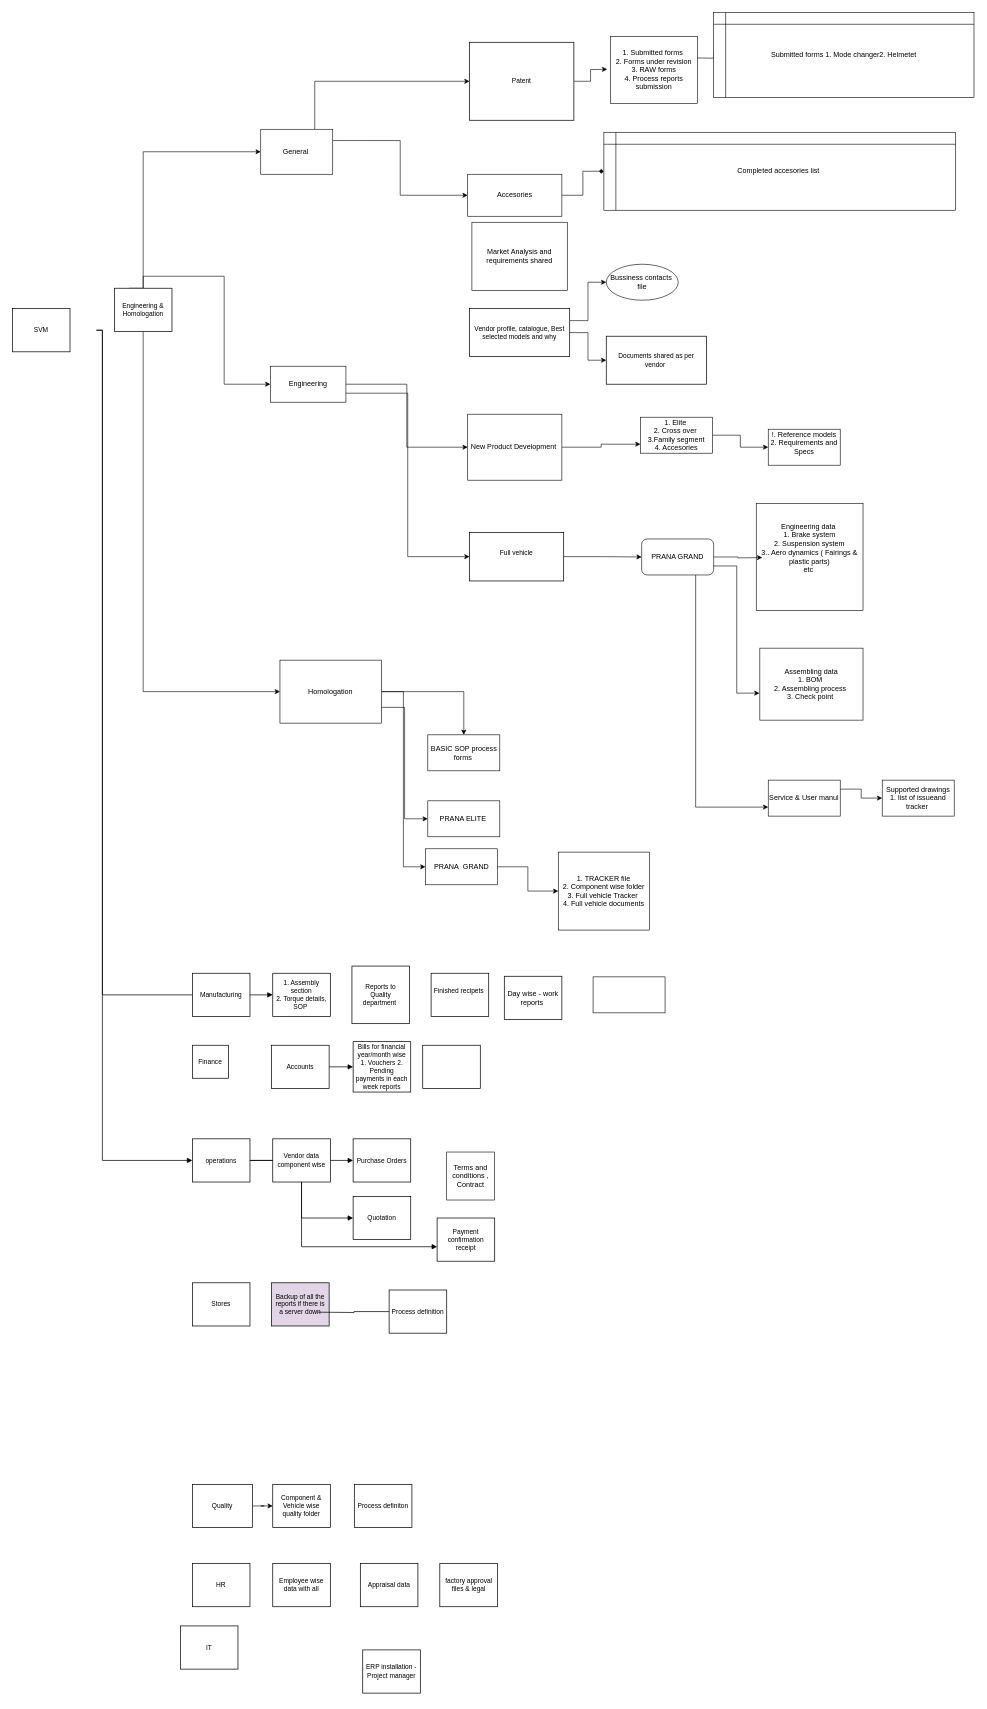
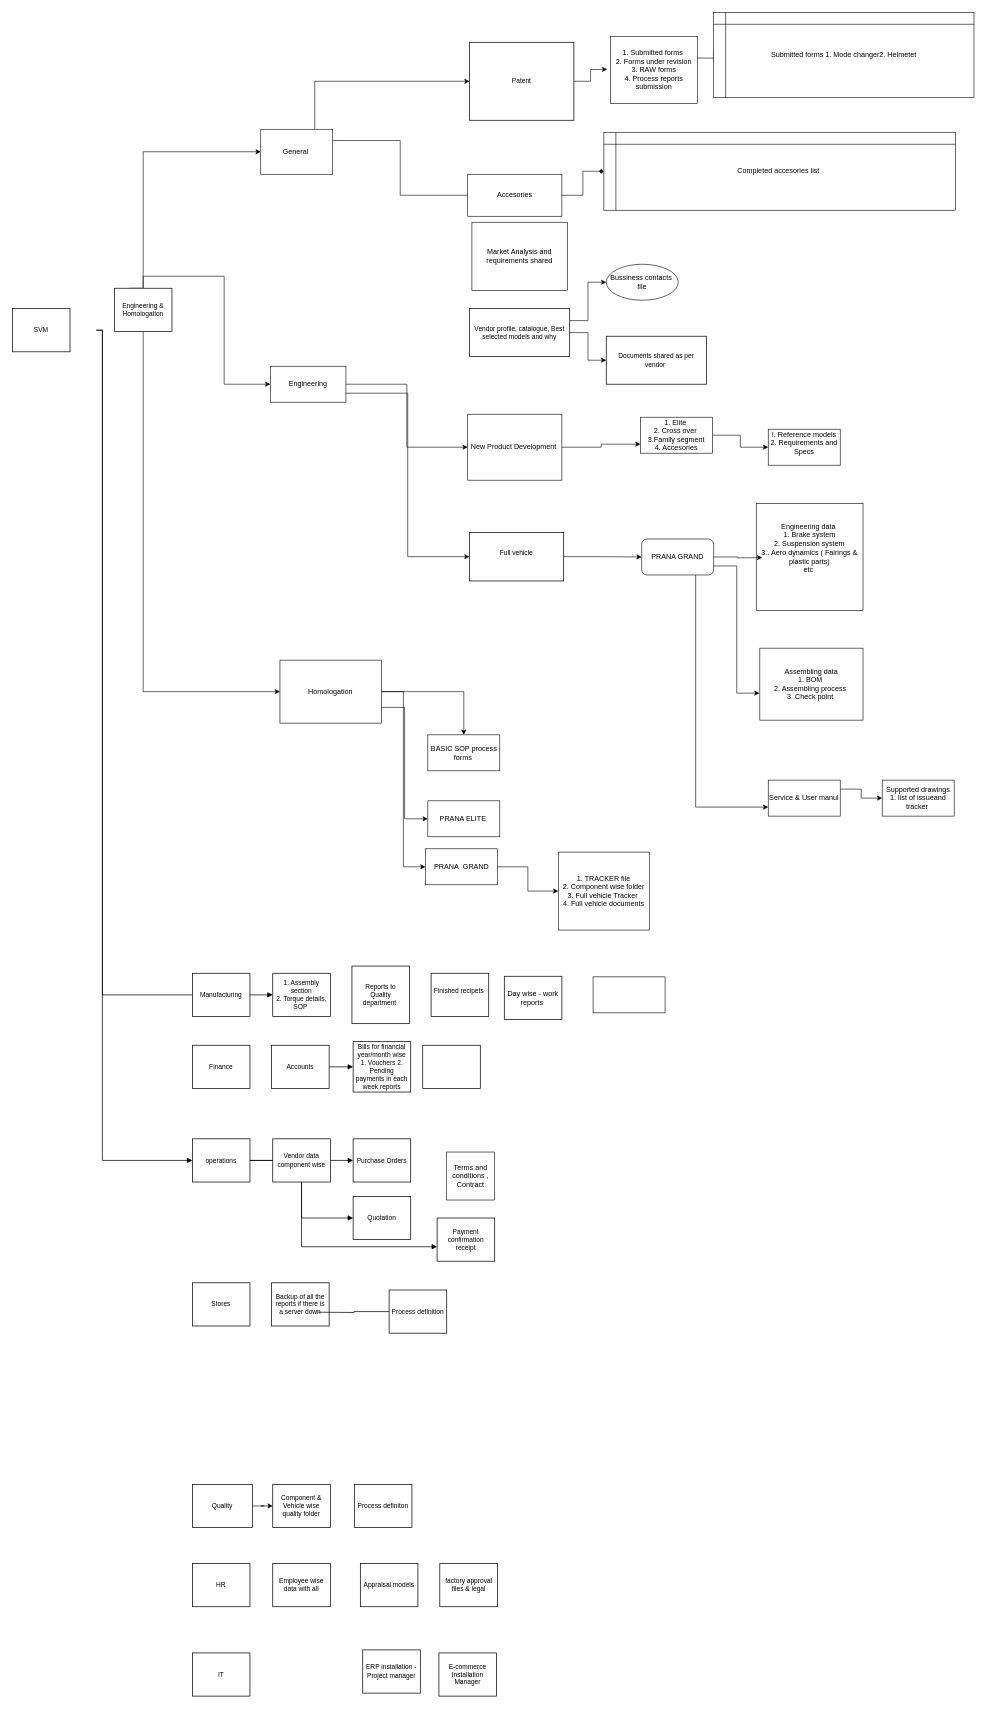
edge "General" -> "Accesories": arrowhead classic -> none
node "Finance": size 36x33 -> 58x43
node "Backup of all the reports if there is a server down": fillcolor #e1d5e7 -> #ffffff
node "Appraisal data": label "Appraisal data" -> "Appraisal models"
node "IT": moved (209, 1648) -> (221, 1675)
node "E-commerce Installation Manager": added
